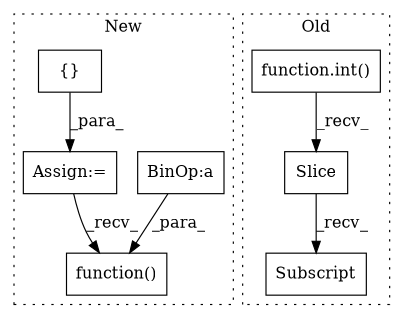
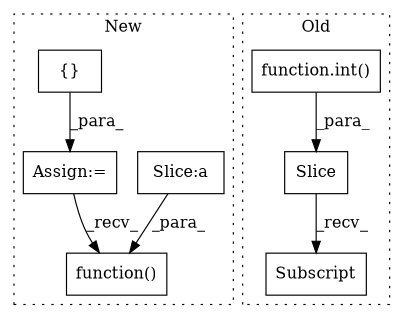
edge "function.int()" -> "Slice": label "_recv_" -> "_para_"
node "BinOp:a": label "BinOp:a" -> "Slice:a"
